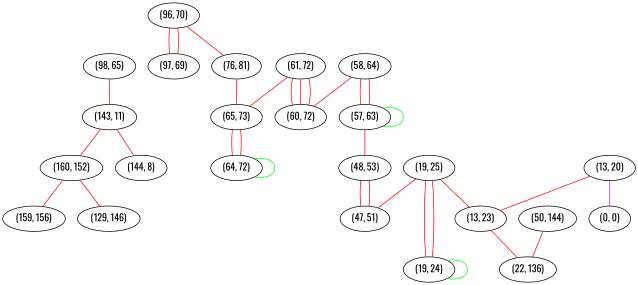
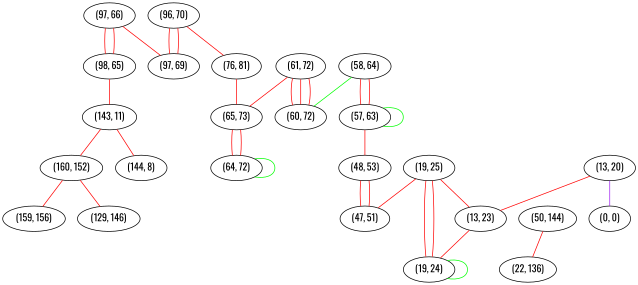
node "(97, 66)": added
edge "(58, 64)" -- "(60, 72)": color red -> green
edge "(13, 23)" -- "(22, 136)": now "(13, 23)" -- "(19, 24)"
